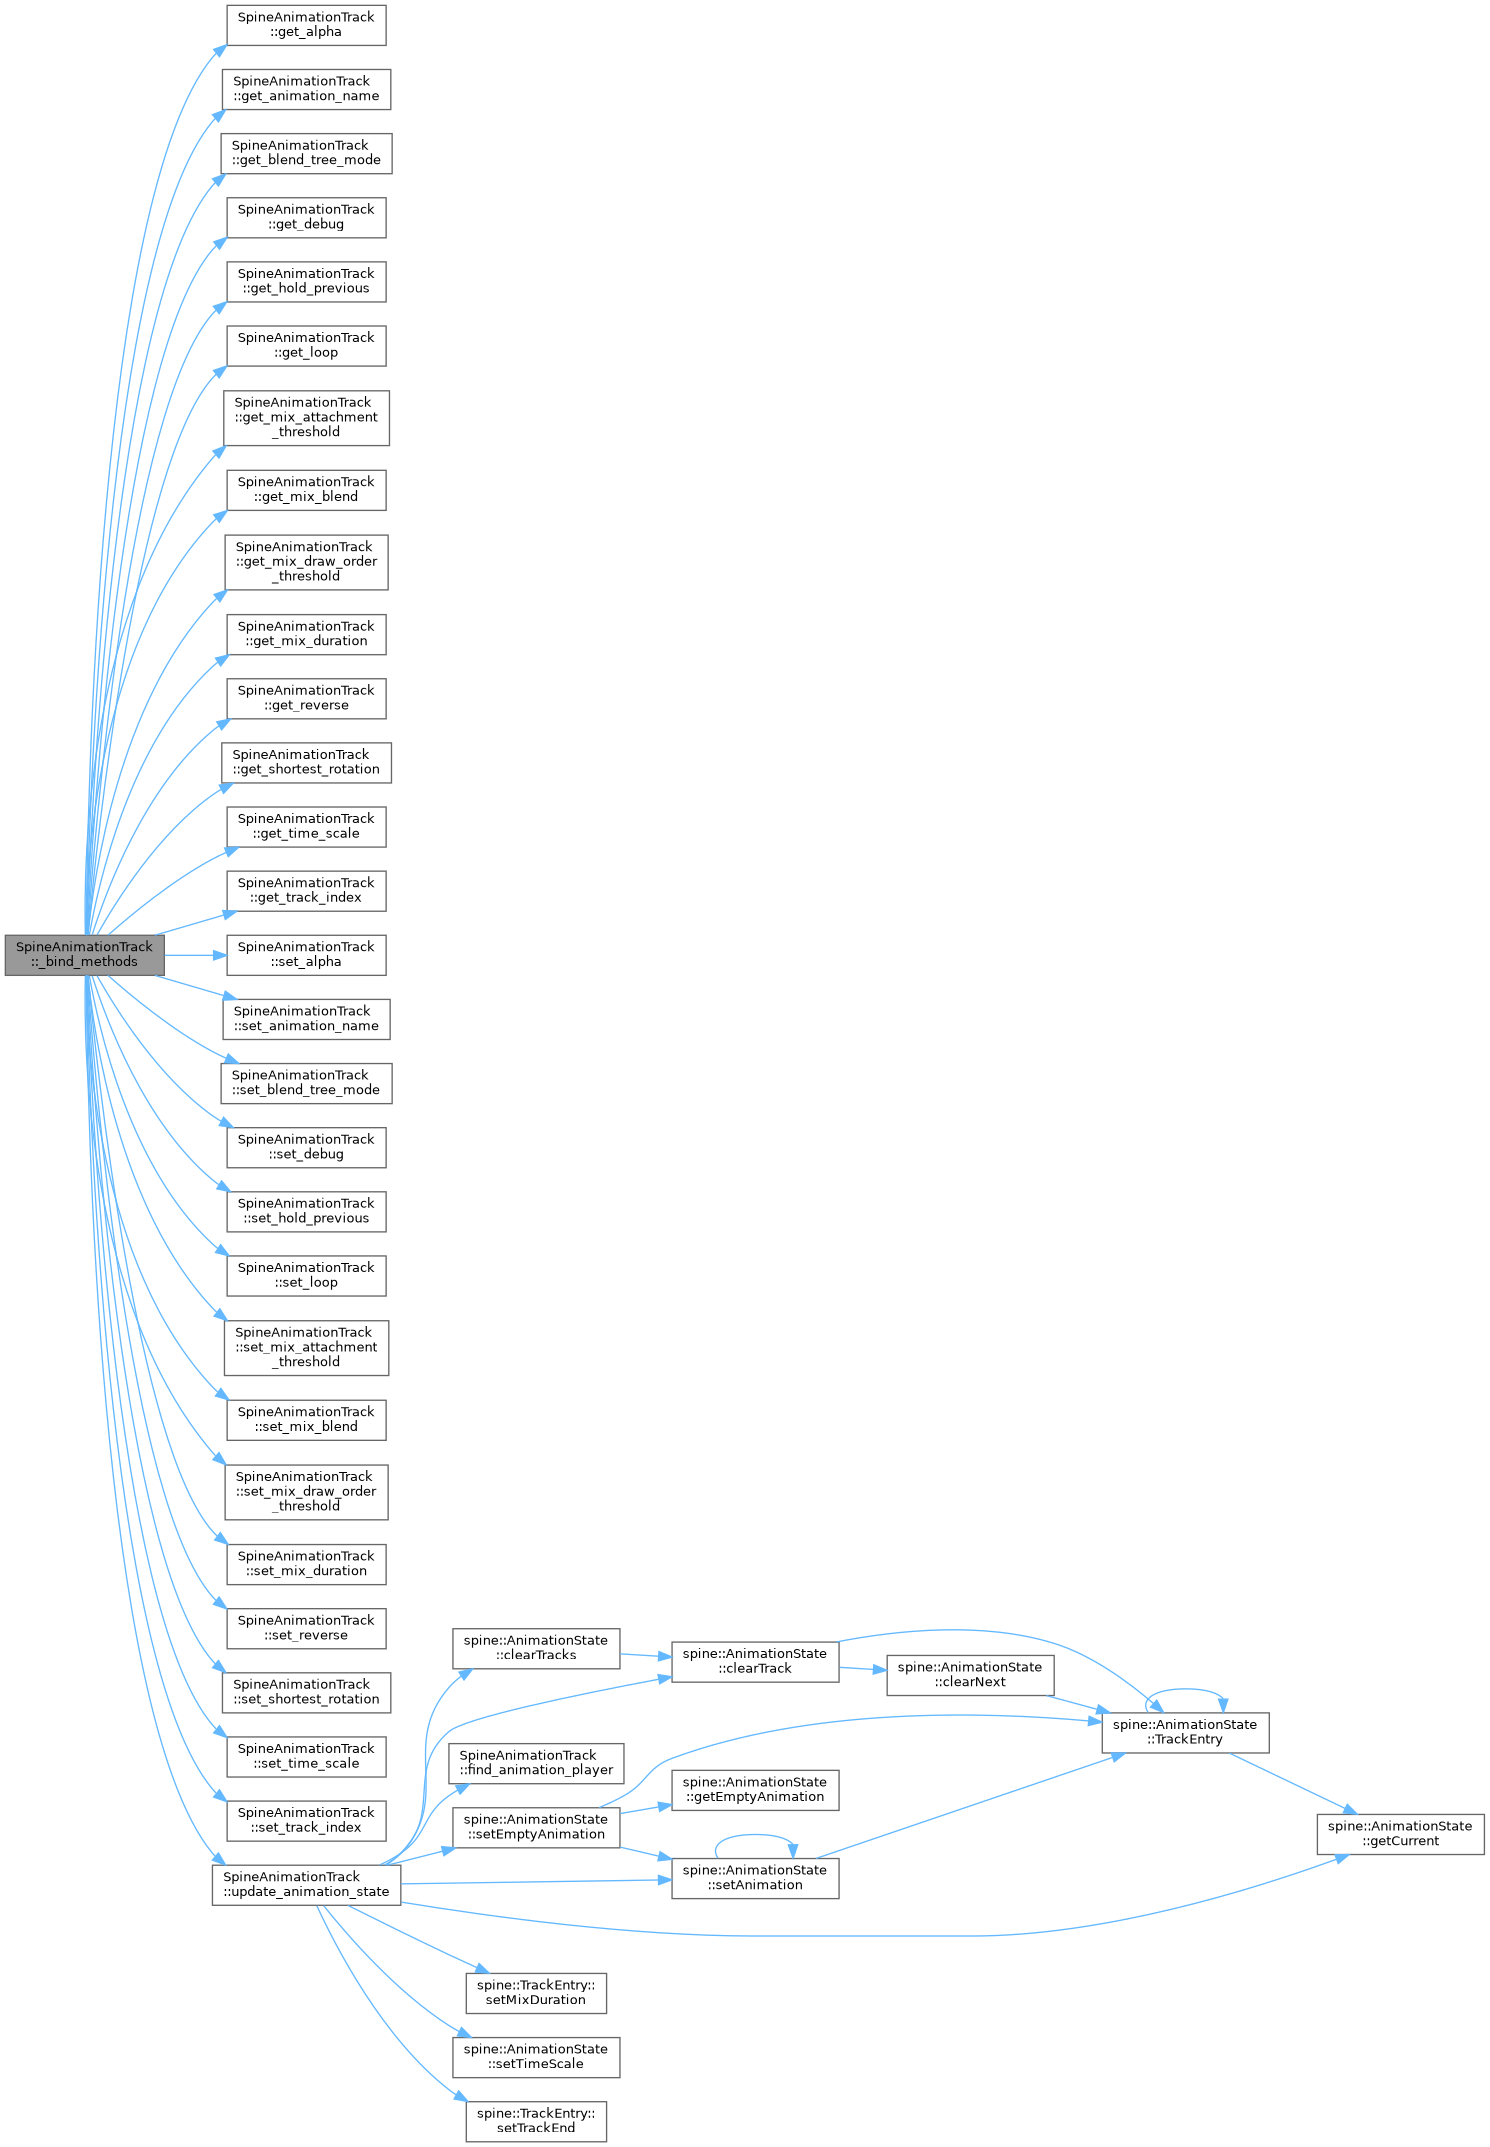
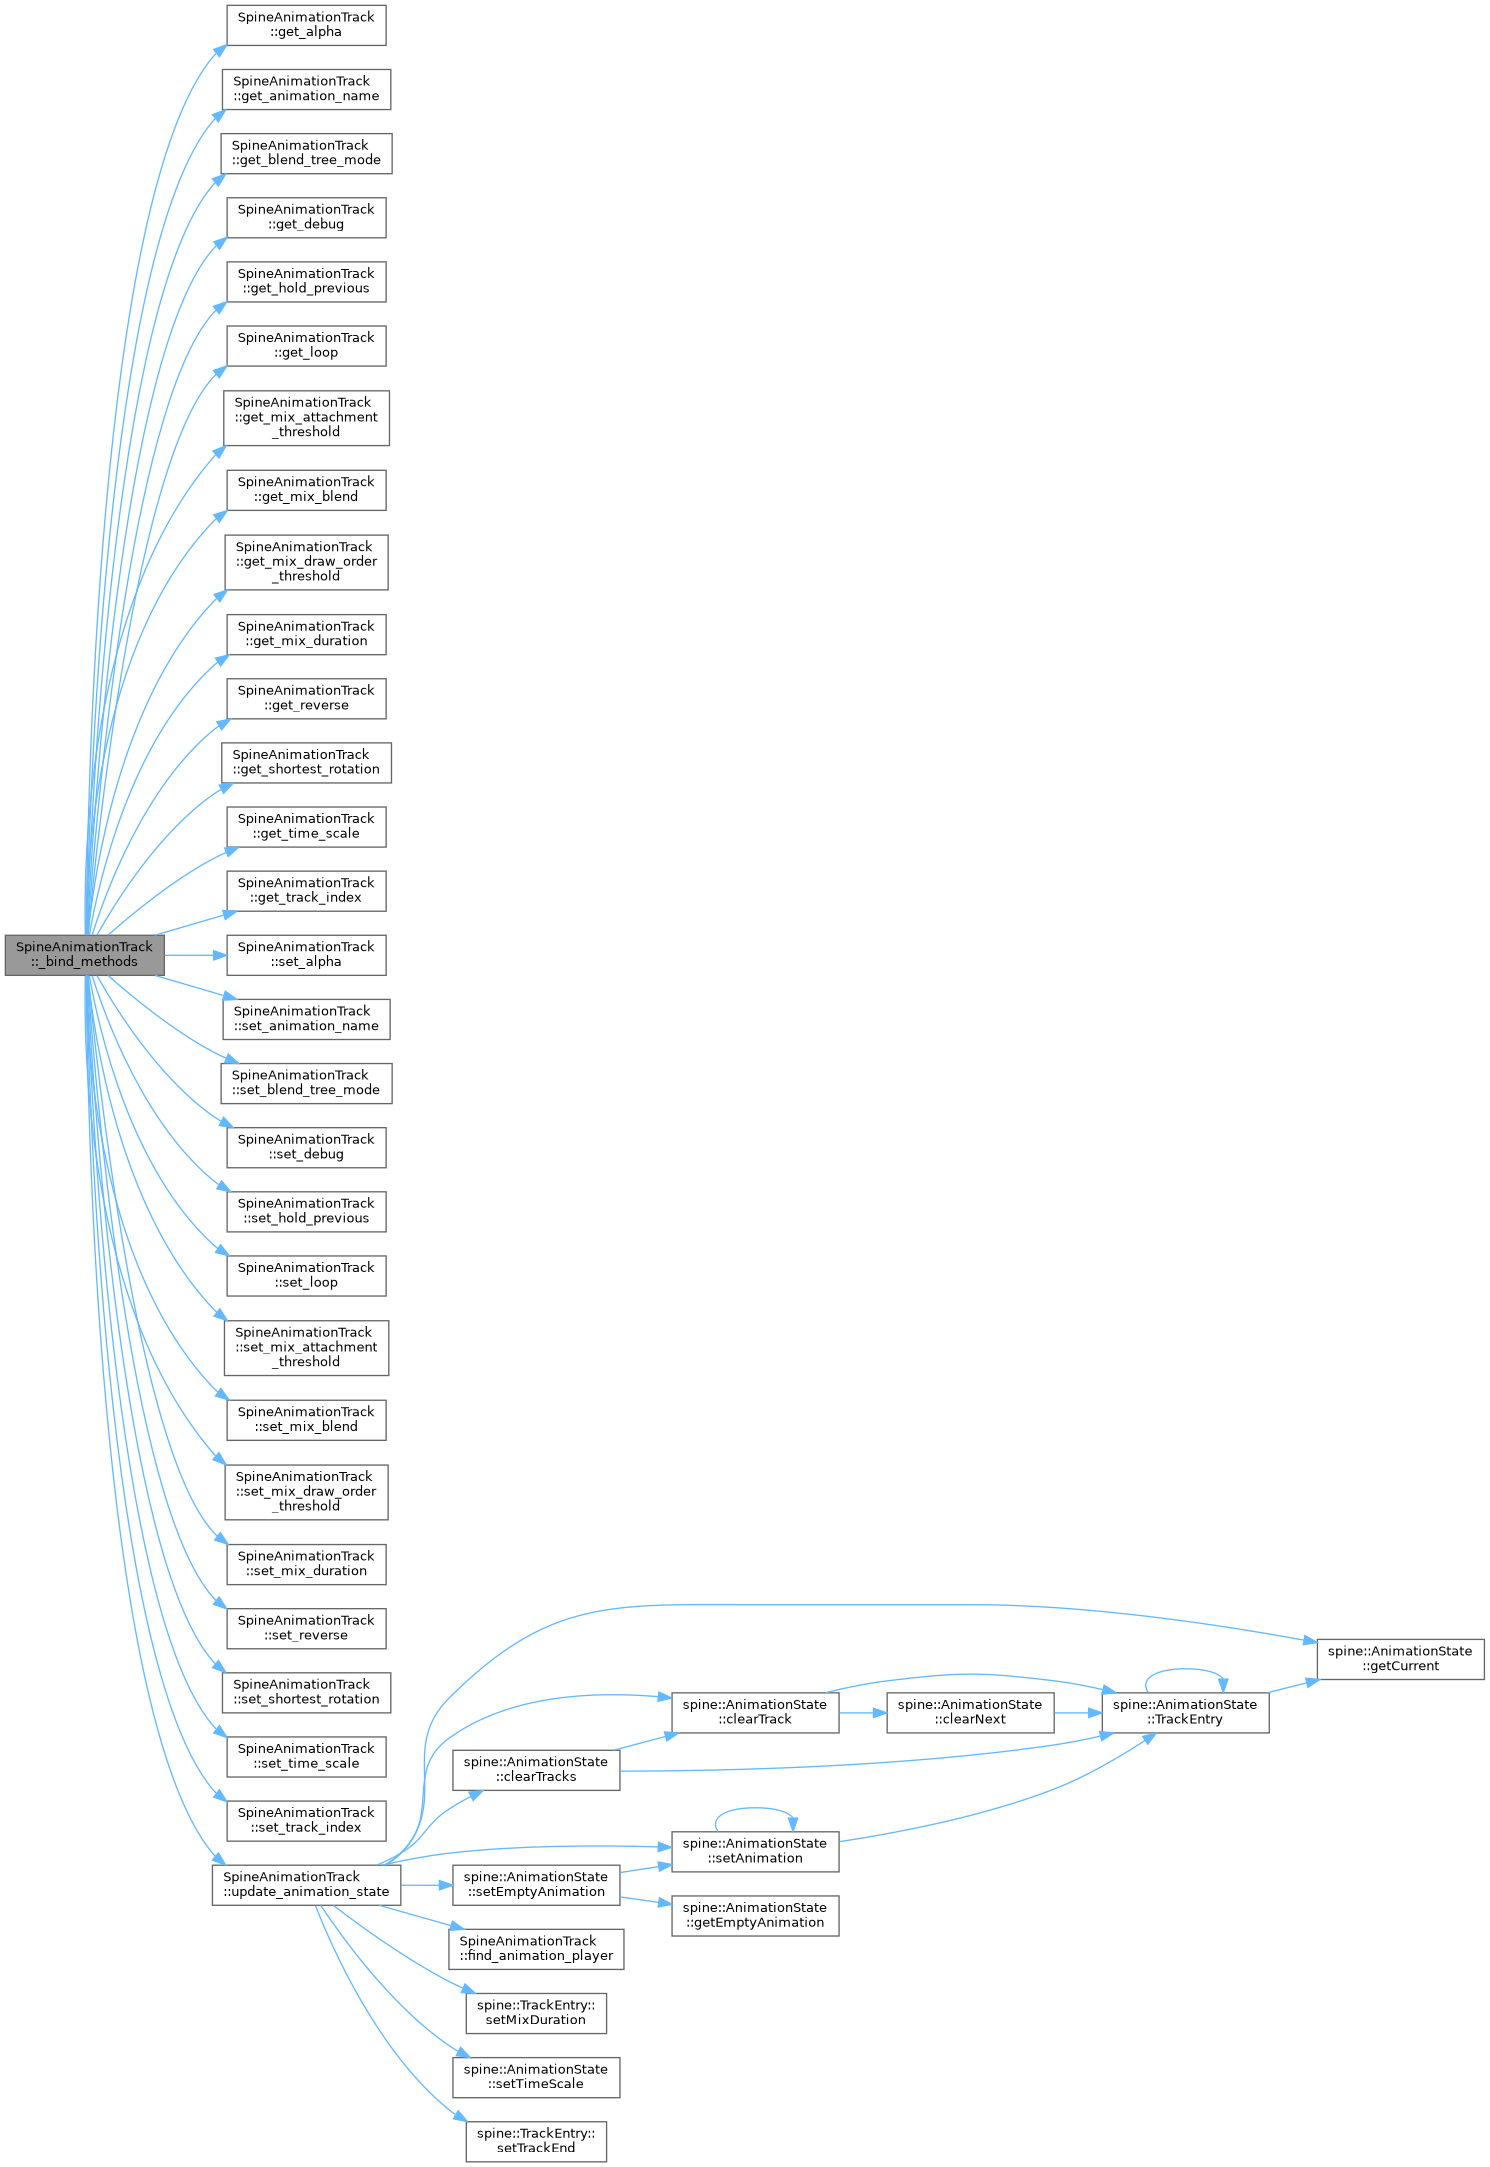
edge "spine::AnimationState ::setEmptyAnimation" -> "spine::AnimationState ::TrackEntry": now "spine::AnimationState ::clearTracks" -> "spine::AnimationState ::TrackEntry"
